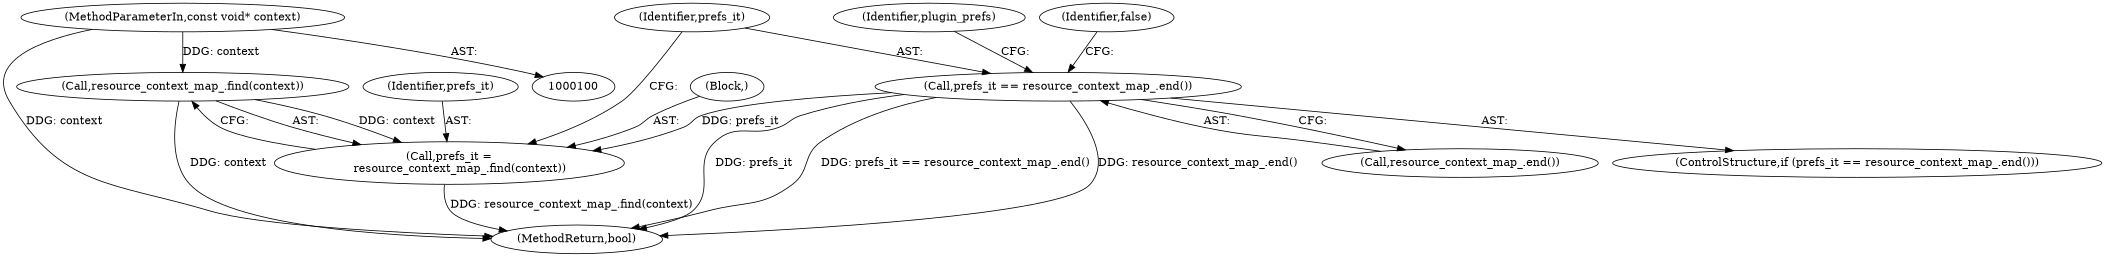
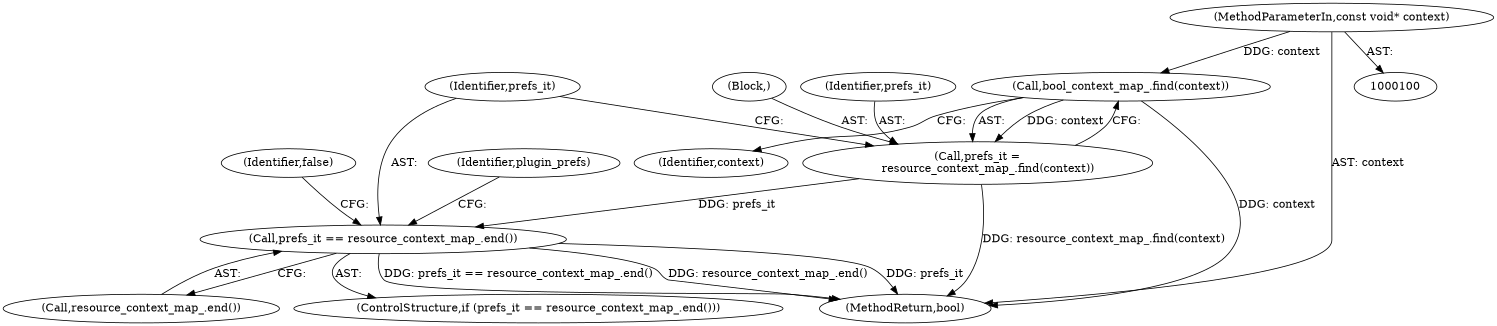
node "(Call,resource_context_map_.find(context))": label "(Call,resource_context_map_.find(context))" -> "(Call,bool_context_map_.find(context))"
edge "(Call,prefs_it == resource_context_map_.end())" -> "(Call,prefs_it = resource_context_map_.find(context))": reversed
edge "(MethodParameterIn,const void* context)" -> "(MethodReturn,bool)": label "DDG: context" -> "AST: context"
node "(Identifier,context)": added
